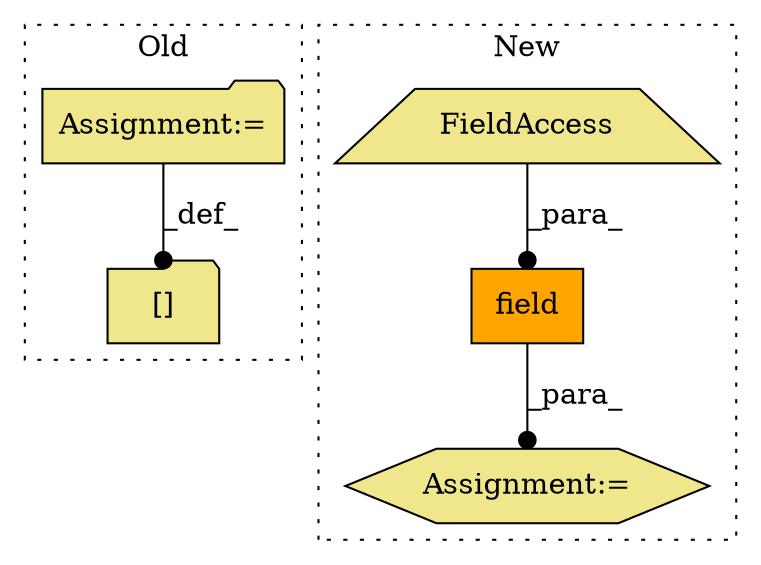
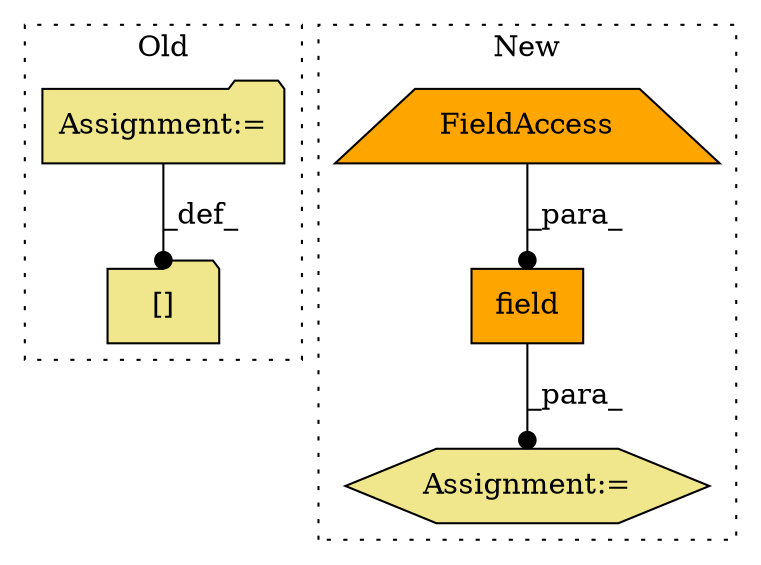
node "FieldAccess": fillcolor khaki -> orange
